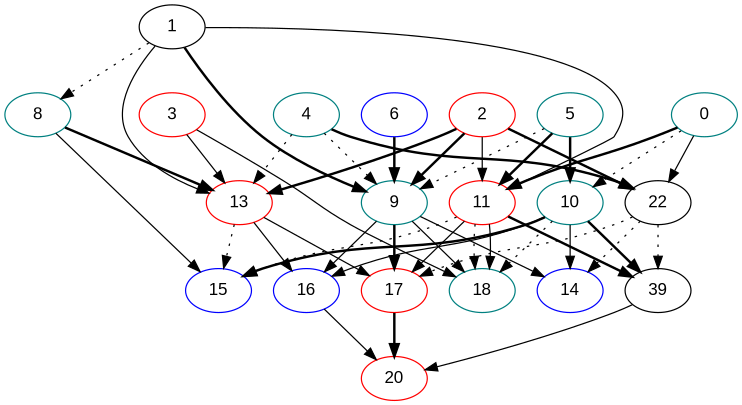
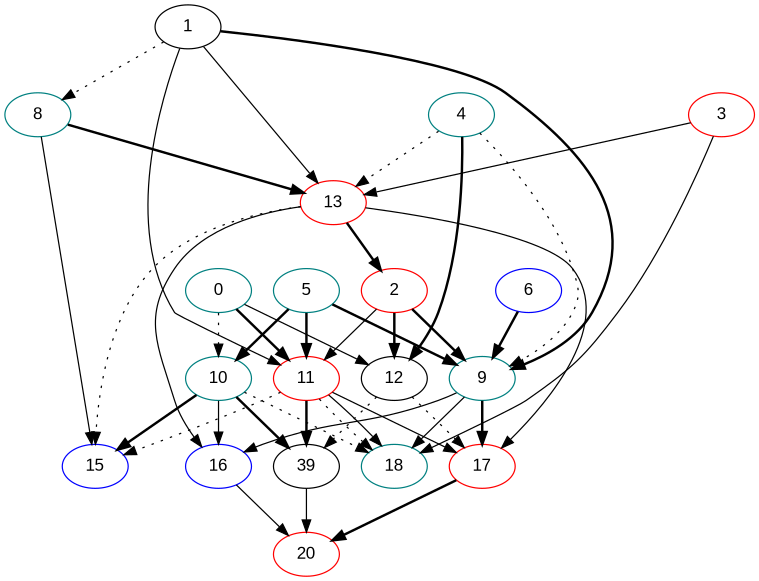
edge "5" -> "9": style dotted -> bold
edge "2" -> "13": reversed
node "22": label "22" -> "12"
node "14": removed
